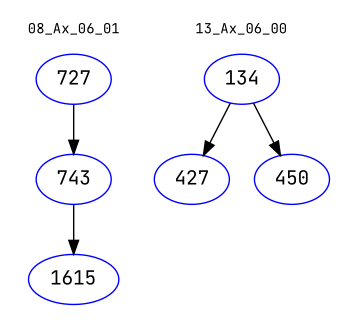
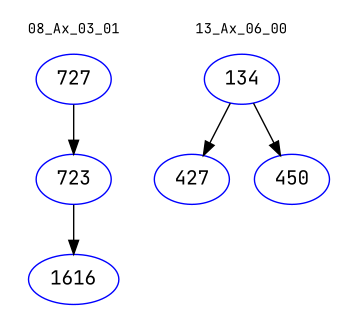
cluster "08_Ax_06_01": label "08_Ax_06_01" -> "08_Ax_03_01"
node "743": label "743" -> "723"
node "1615": label "1615" -> "1616"
